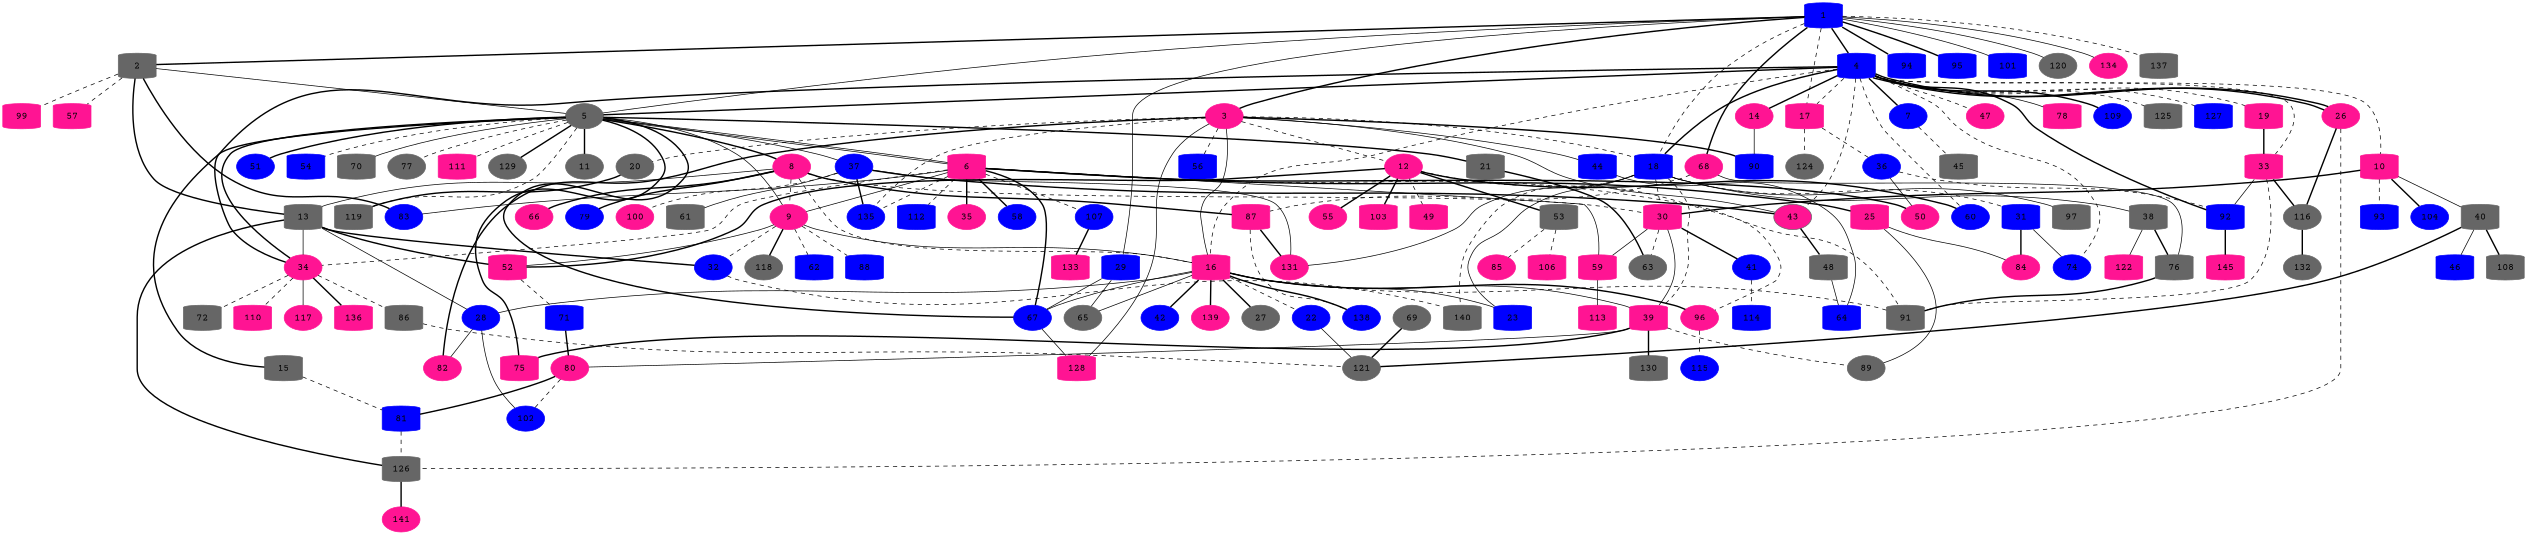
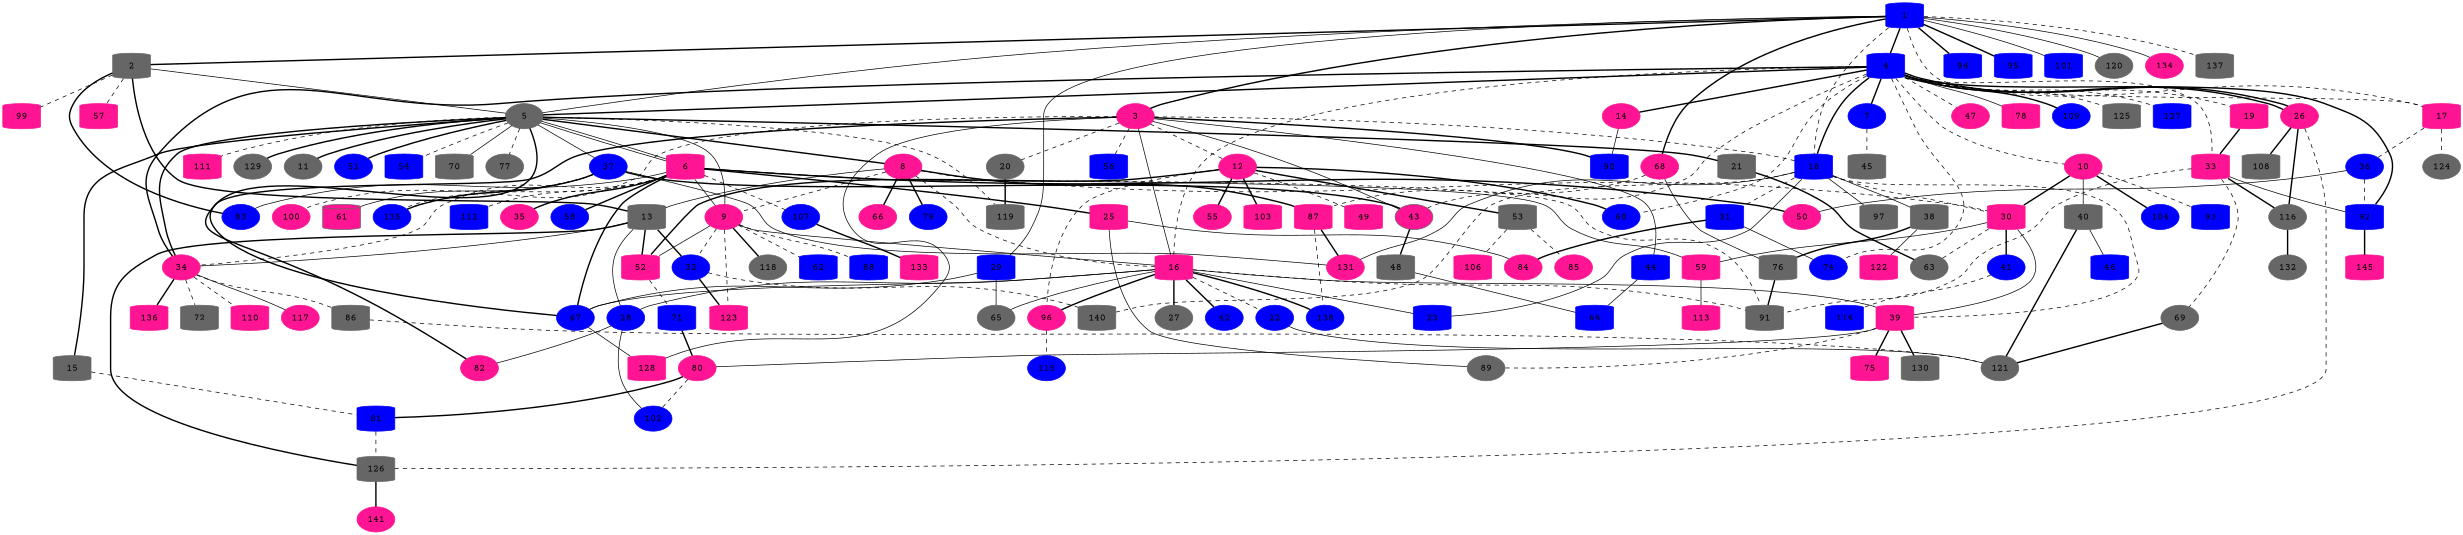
node "10": shape cylinder -> ellipse
edge "5" -- "75": removed
node "61": fillcolor gray40 -> deeppink
edge "40" -- "108": now "26" -- "108"
edge "33" -- "69": added
node "123": added
node "139": removed
